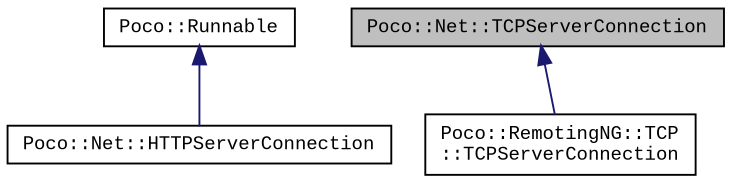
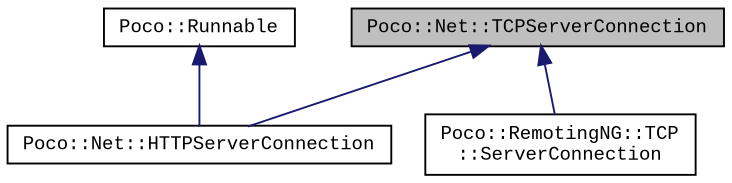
edge "Poco::Net::HTTPServerConnection" -> "Poco::Net::TCPServerConnection": added
node "Poco::RemotingNG::TCP ::TCPServerConnection": label "Poco::RemotingNG::TCP ::TCPServerConnection" -> "Poco::RemotingNG::TCP ::ServerConnection"
